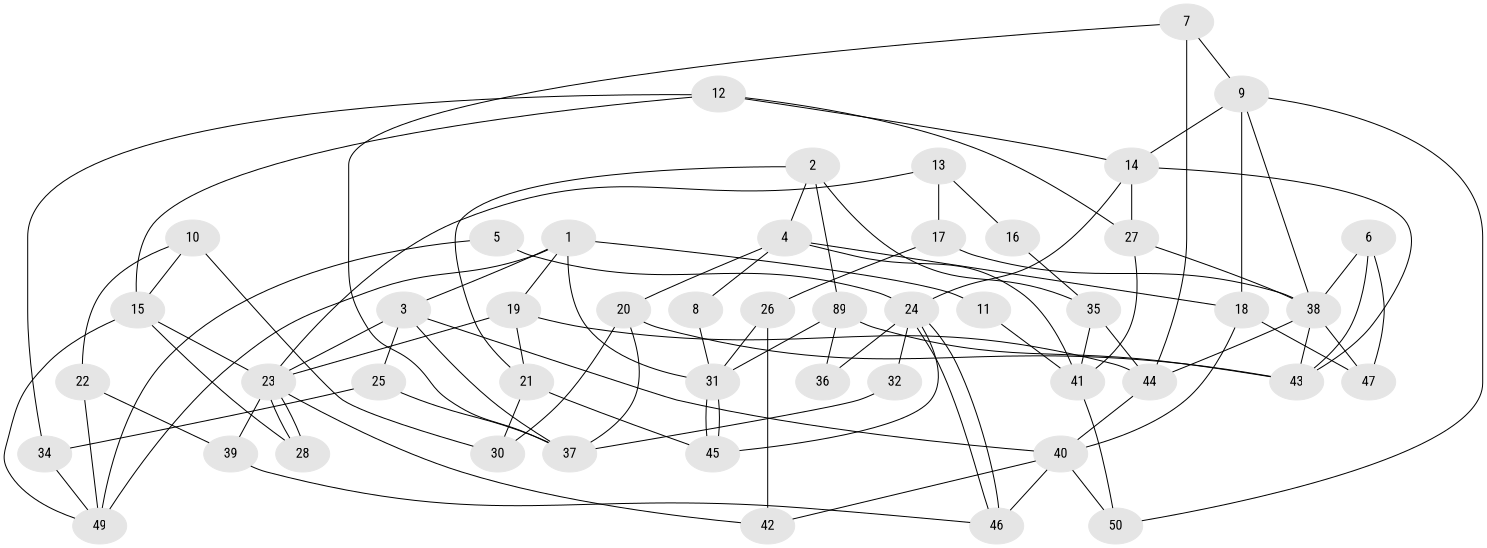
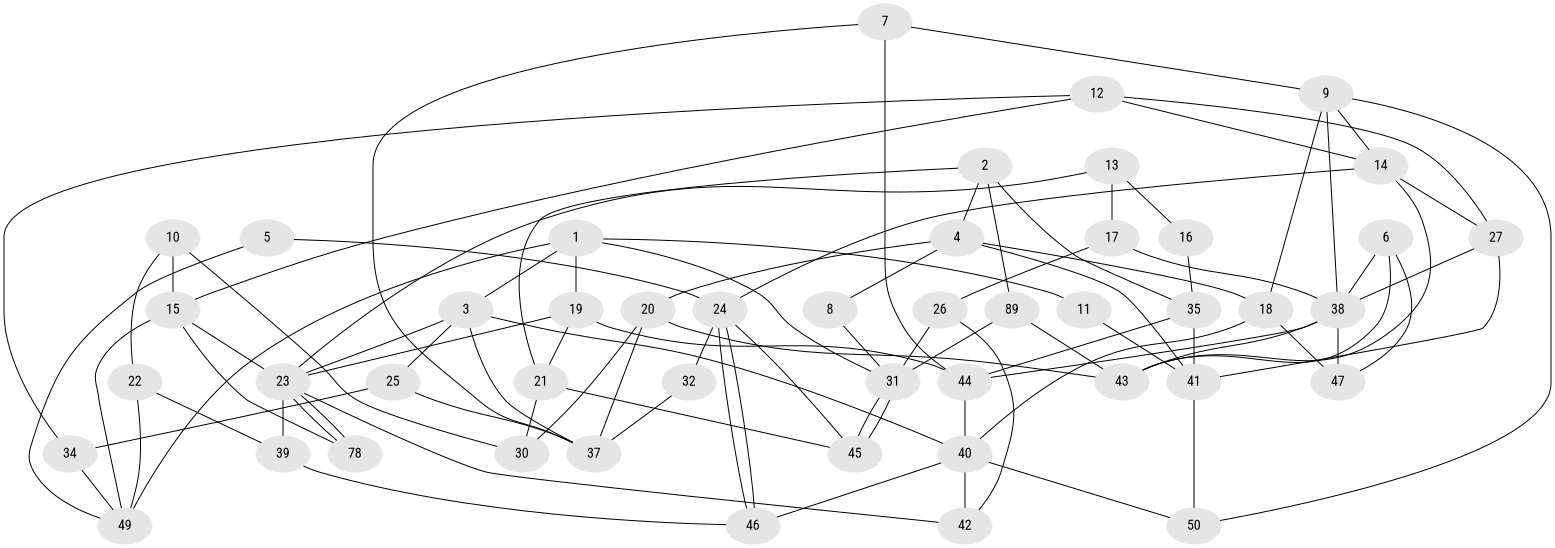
node "36": removed
node "28": label "28" -> "78"
